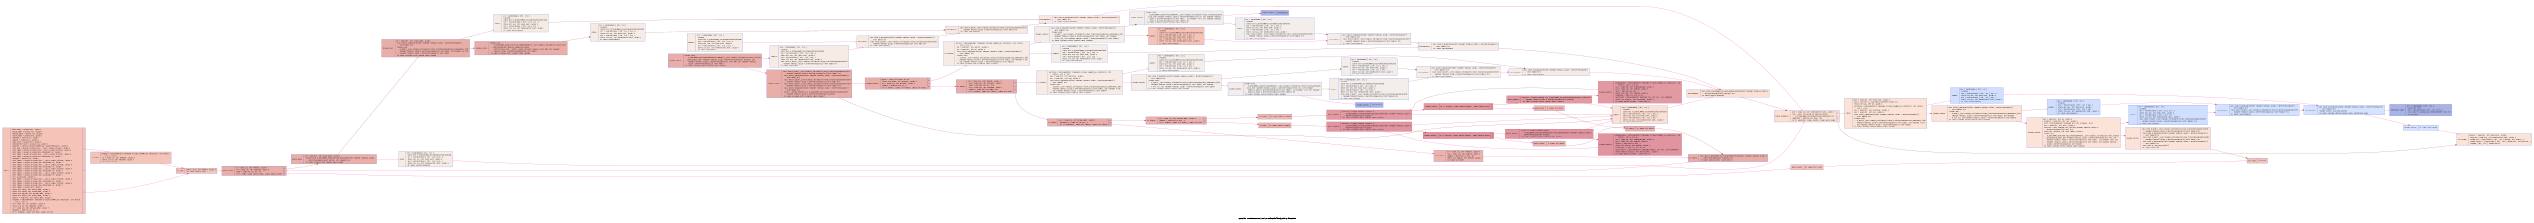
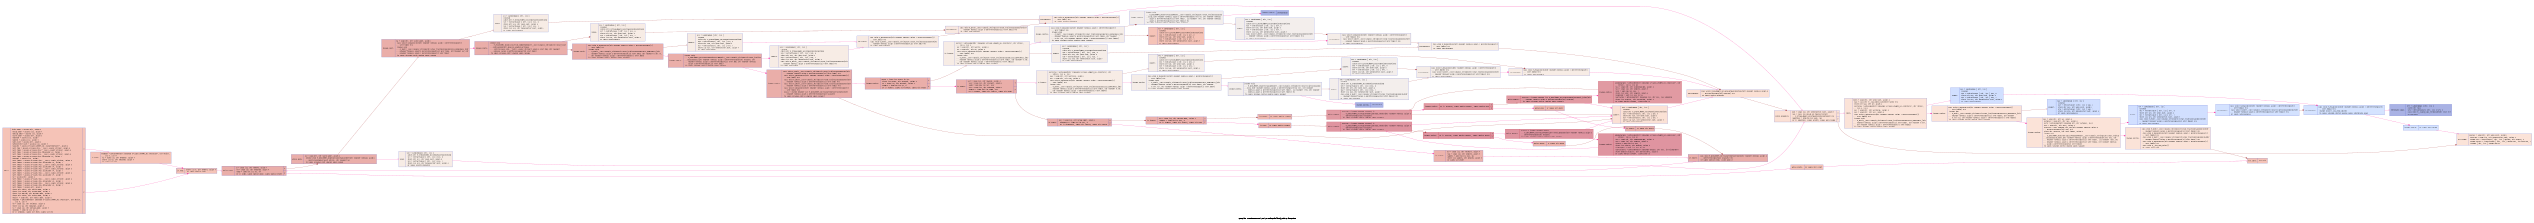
node "invoke.cont7:": added
edge "lpad87:" -> "ehcleanup94:": removed
